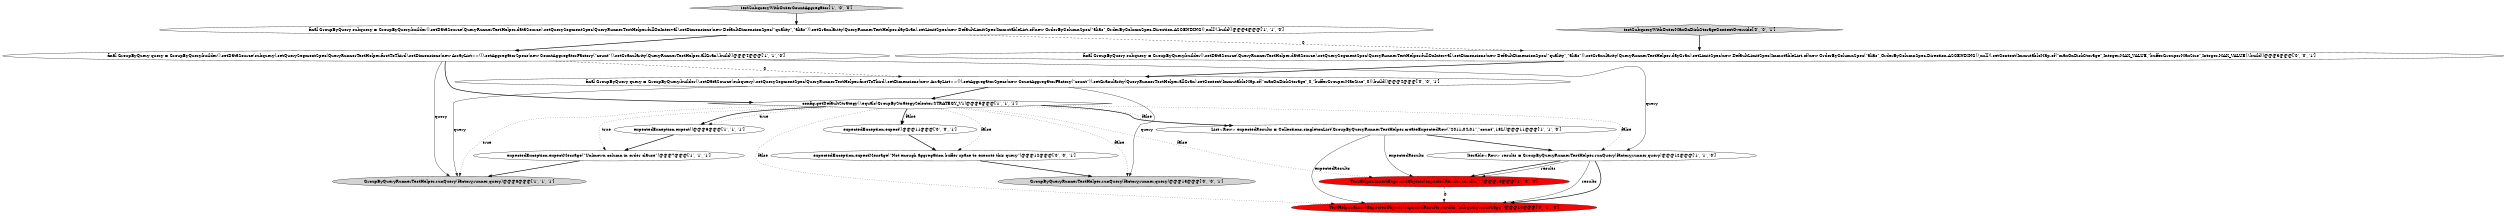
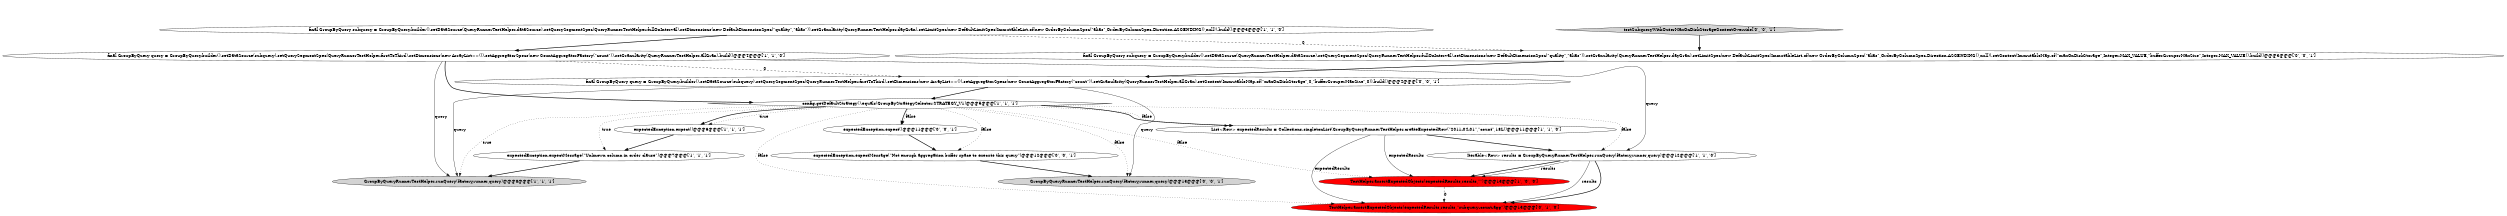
node "testSubqueryWithOuterCountAggregator['1', '0', '0']": removed
